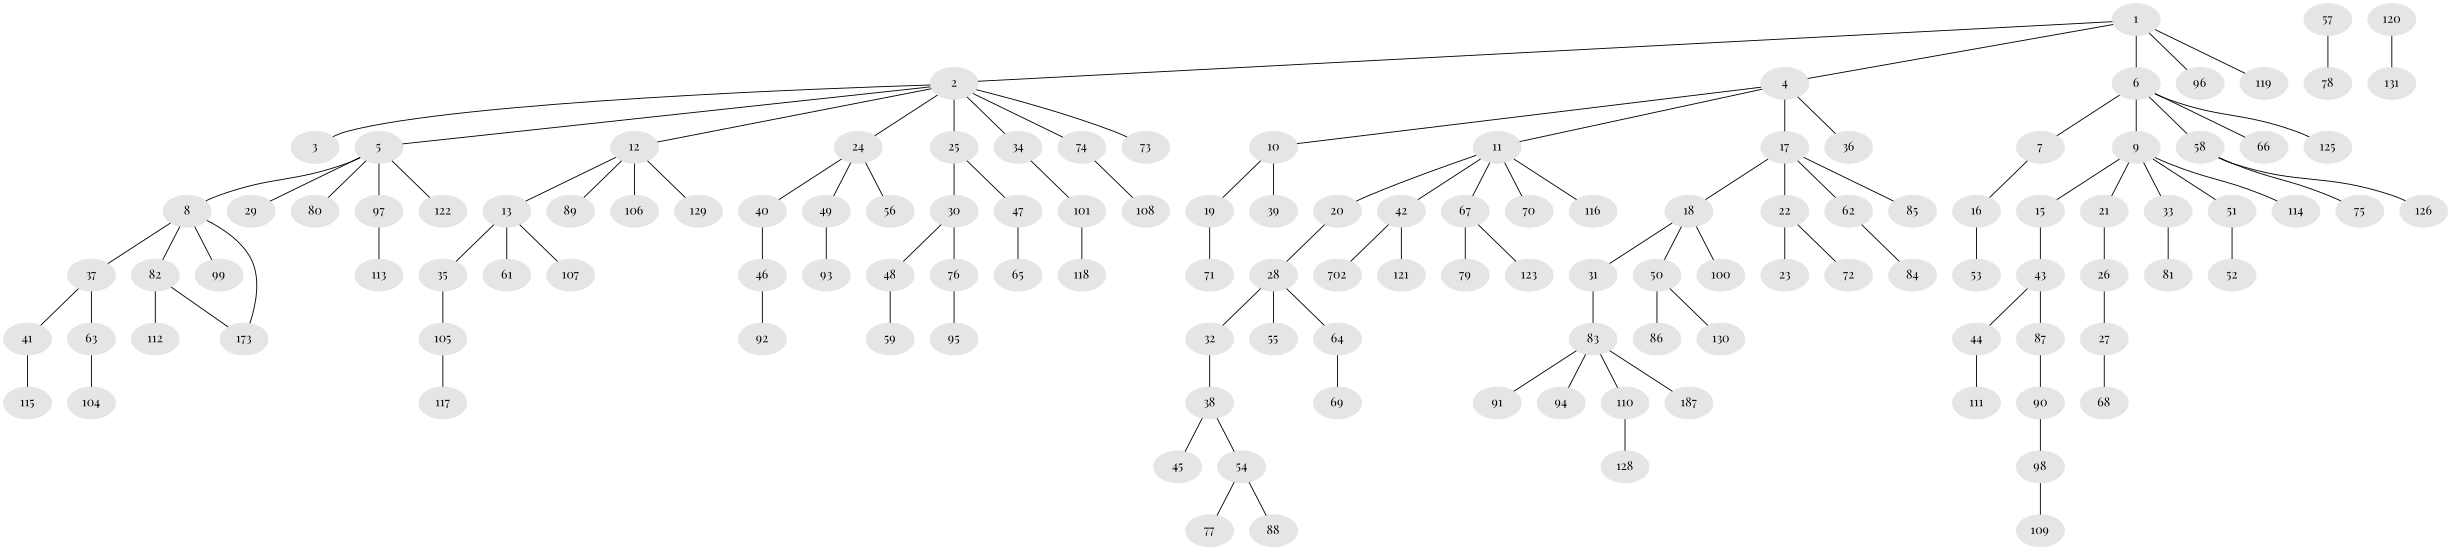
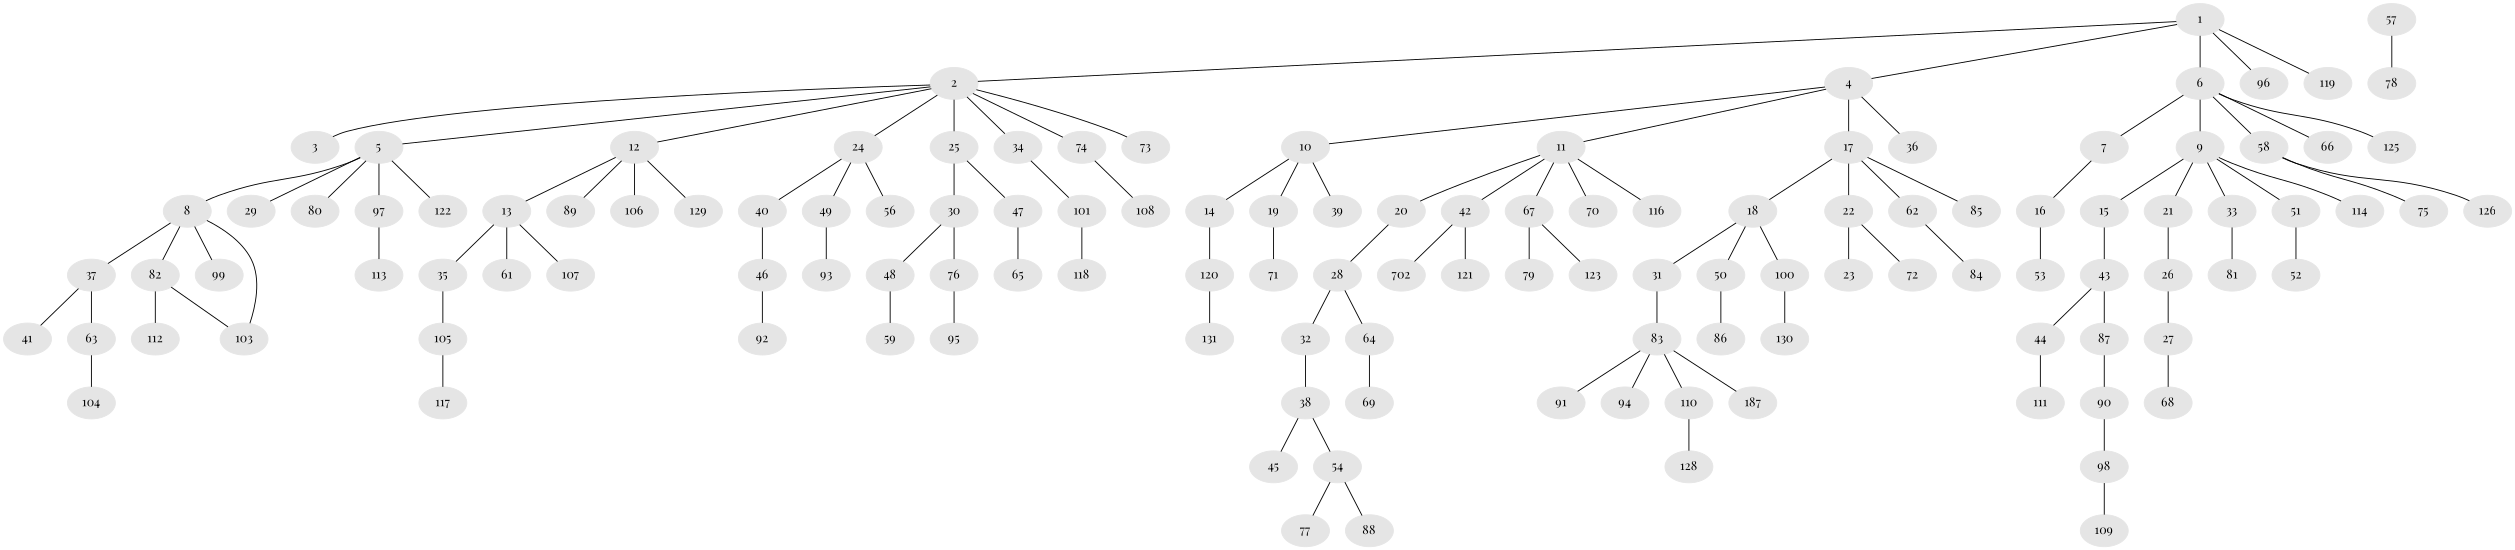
node "14": added
edge "50" -- "130": now "100" -- "130"
node "173": label "173" -> "103"
node "55": removed
node "115": removed
